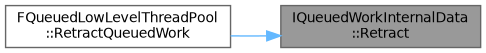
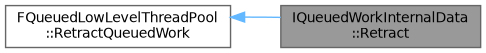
edge "FQueuedLowLevelThreadPool ::RetractQueuedWork" -> "IQueuedWorkInternalData ::Retract": reversed
